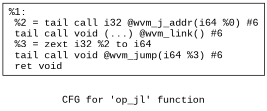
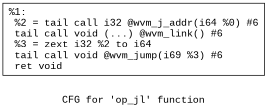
node "%1:": text "tail call void @wvm_jump(i64 %3) #6" -> "tail call void @wvm_jump(i69 %3) #6"
